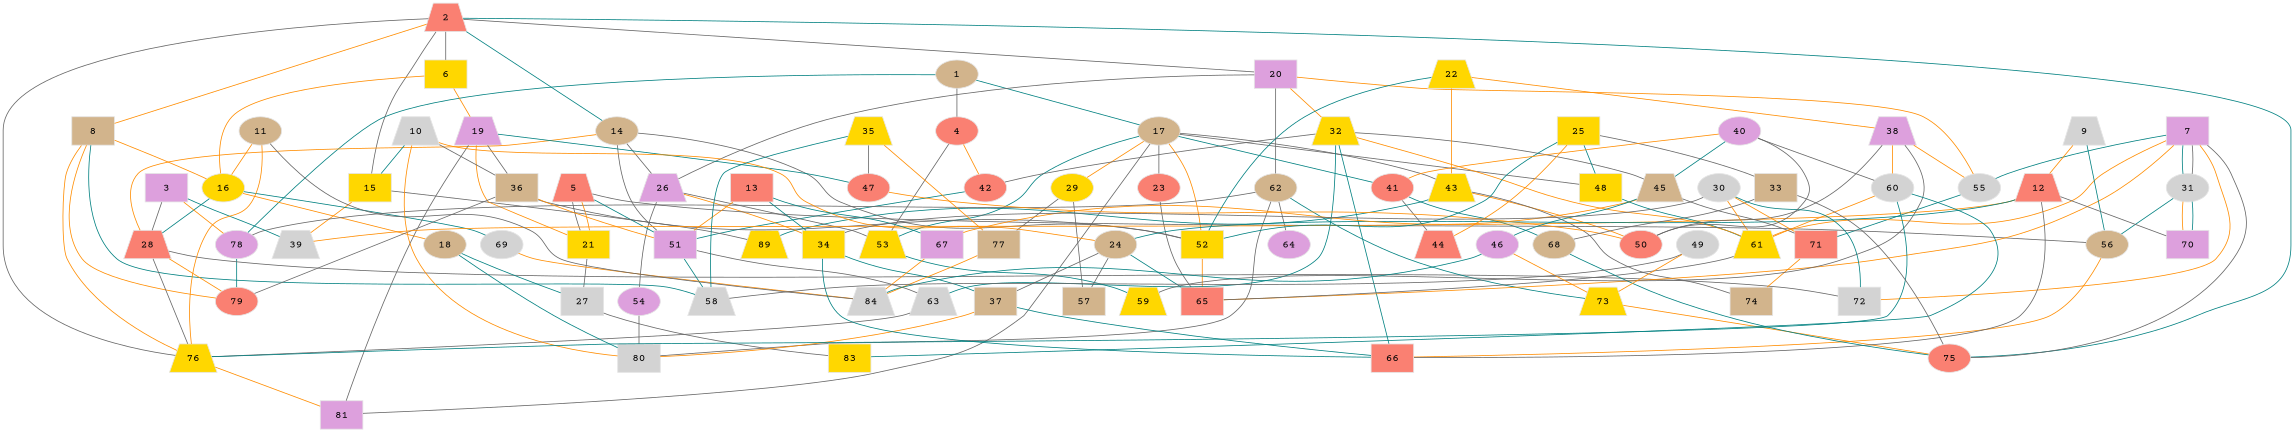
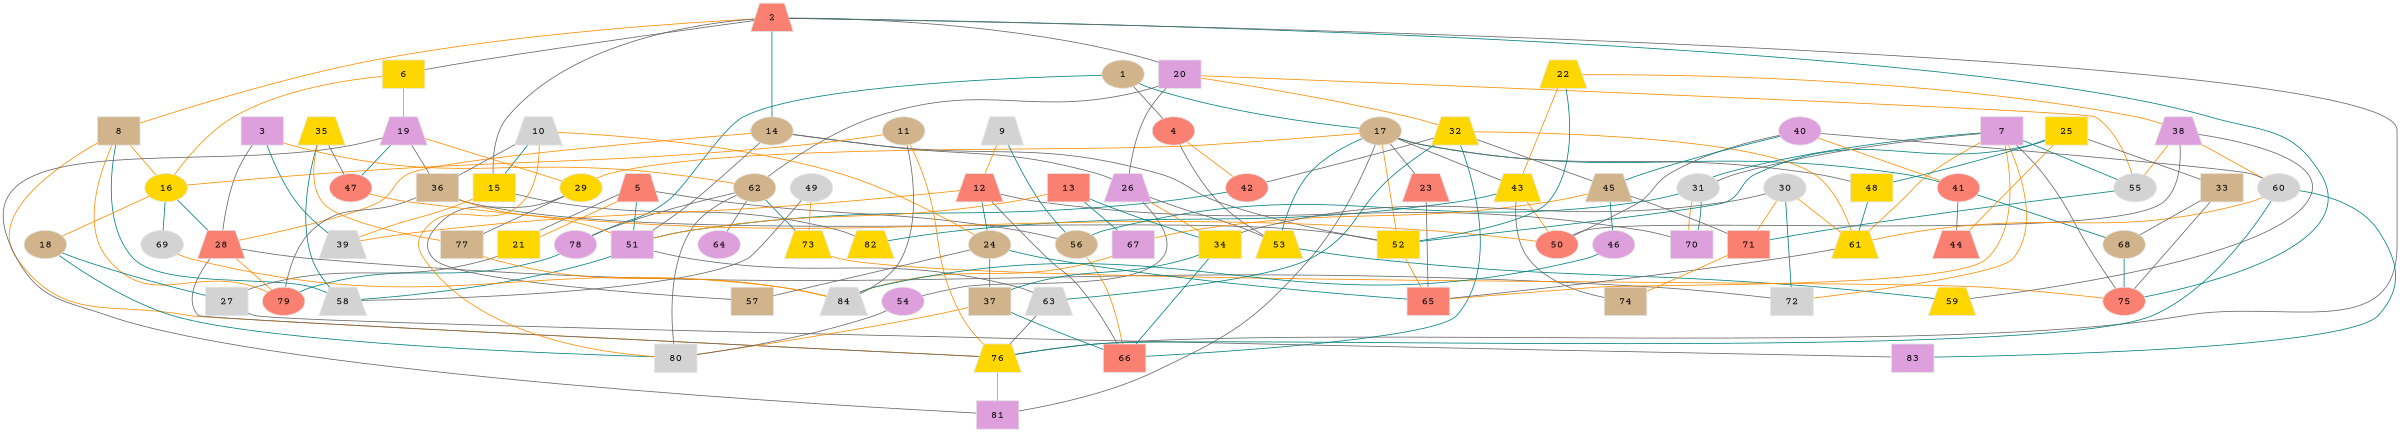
node "23": shape ellipse -> trapezium
edge "19" -- "21": now "19" -- "29"
edge "3" -- "78": now "3" -- "62"
node "89": label "89" -> "82"
edge "46" -- "73": removed
node "83": fillcolor gold -> plum
